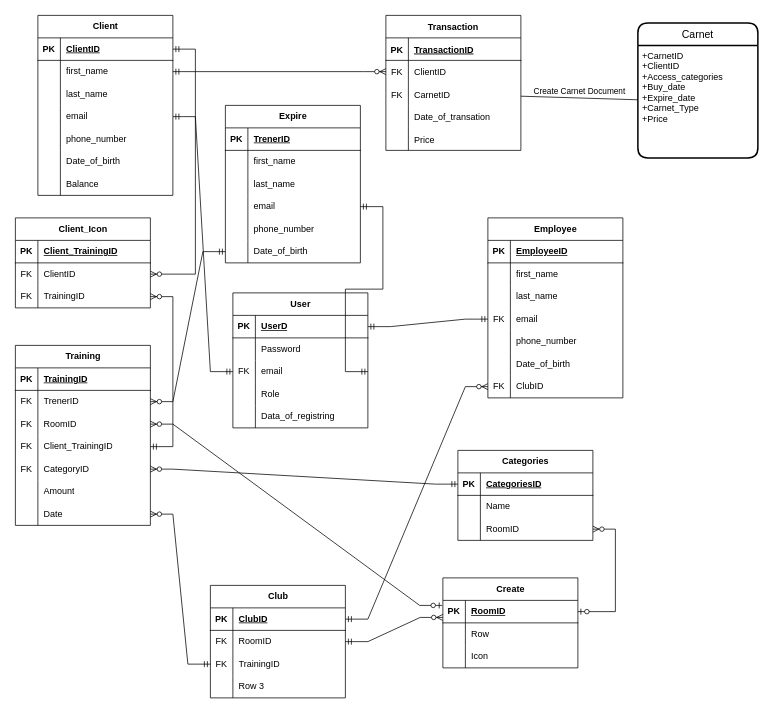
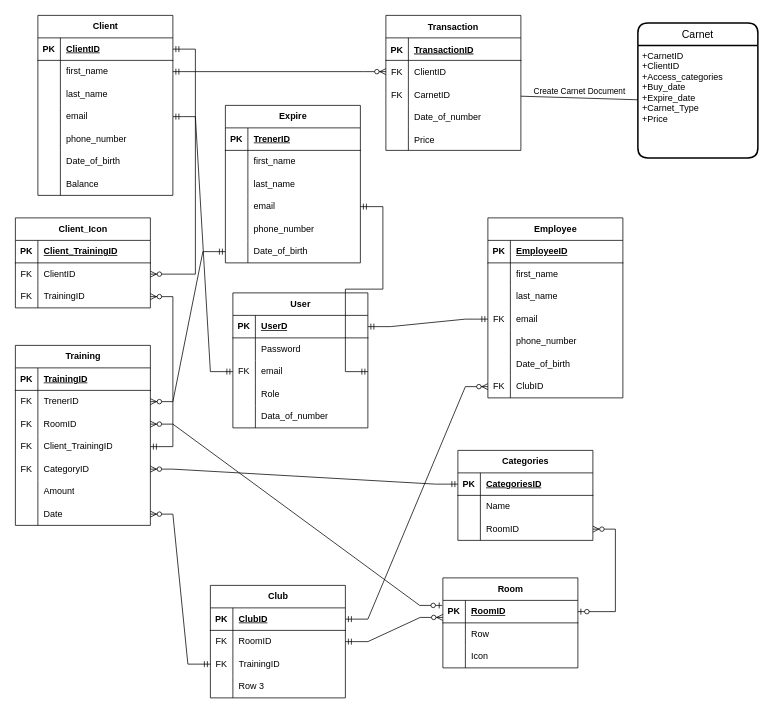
node "Date_of_transation": label "Date_of_transation" -> "Date_of_number"
node "Data_of_registring": label "Data_of_registring" -> "Data_of_number"
node "Create": label "Create" -> "Room"
